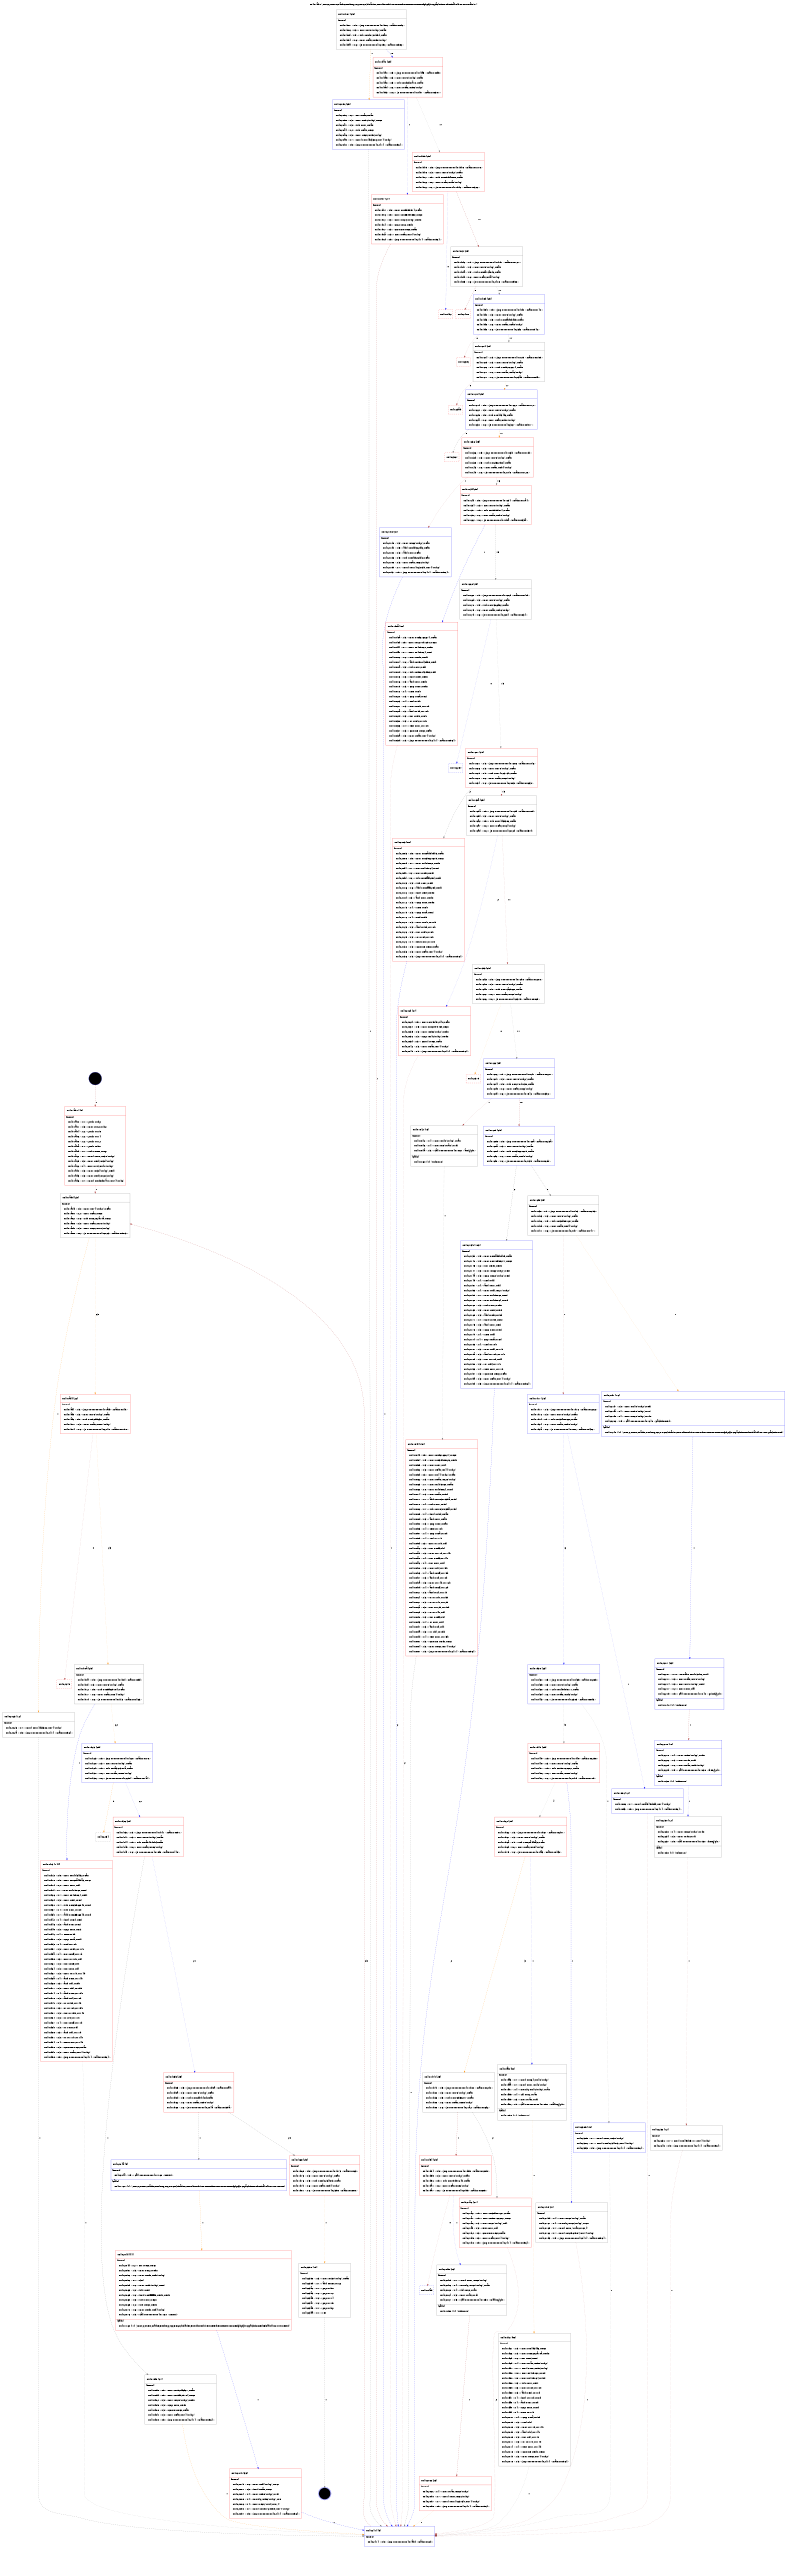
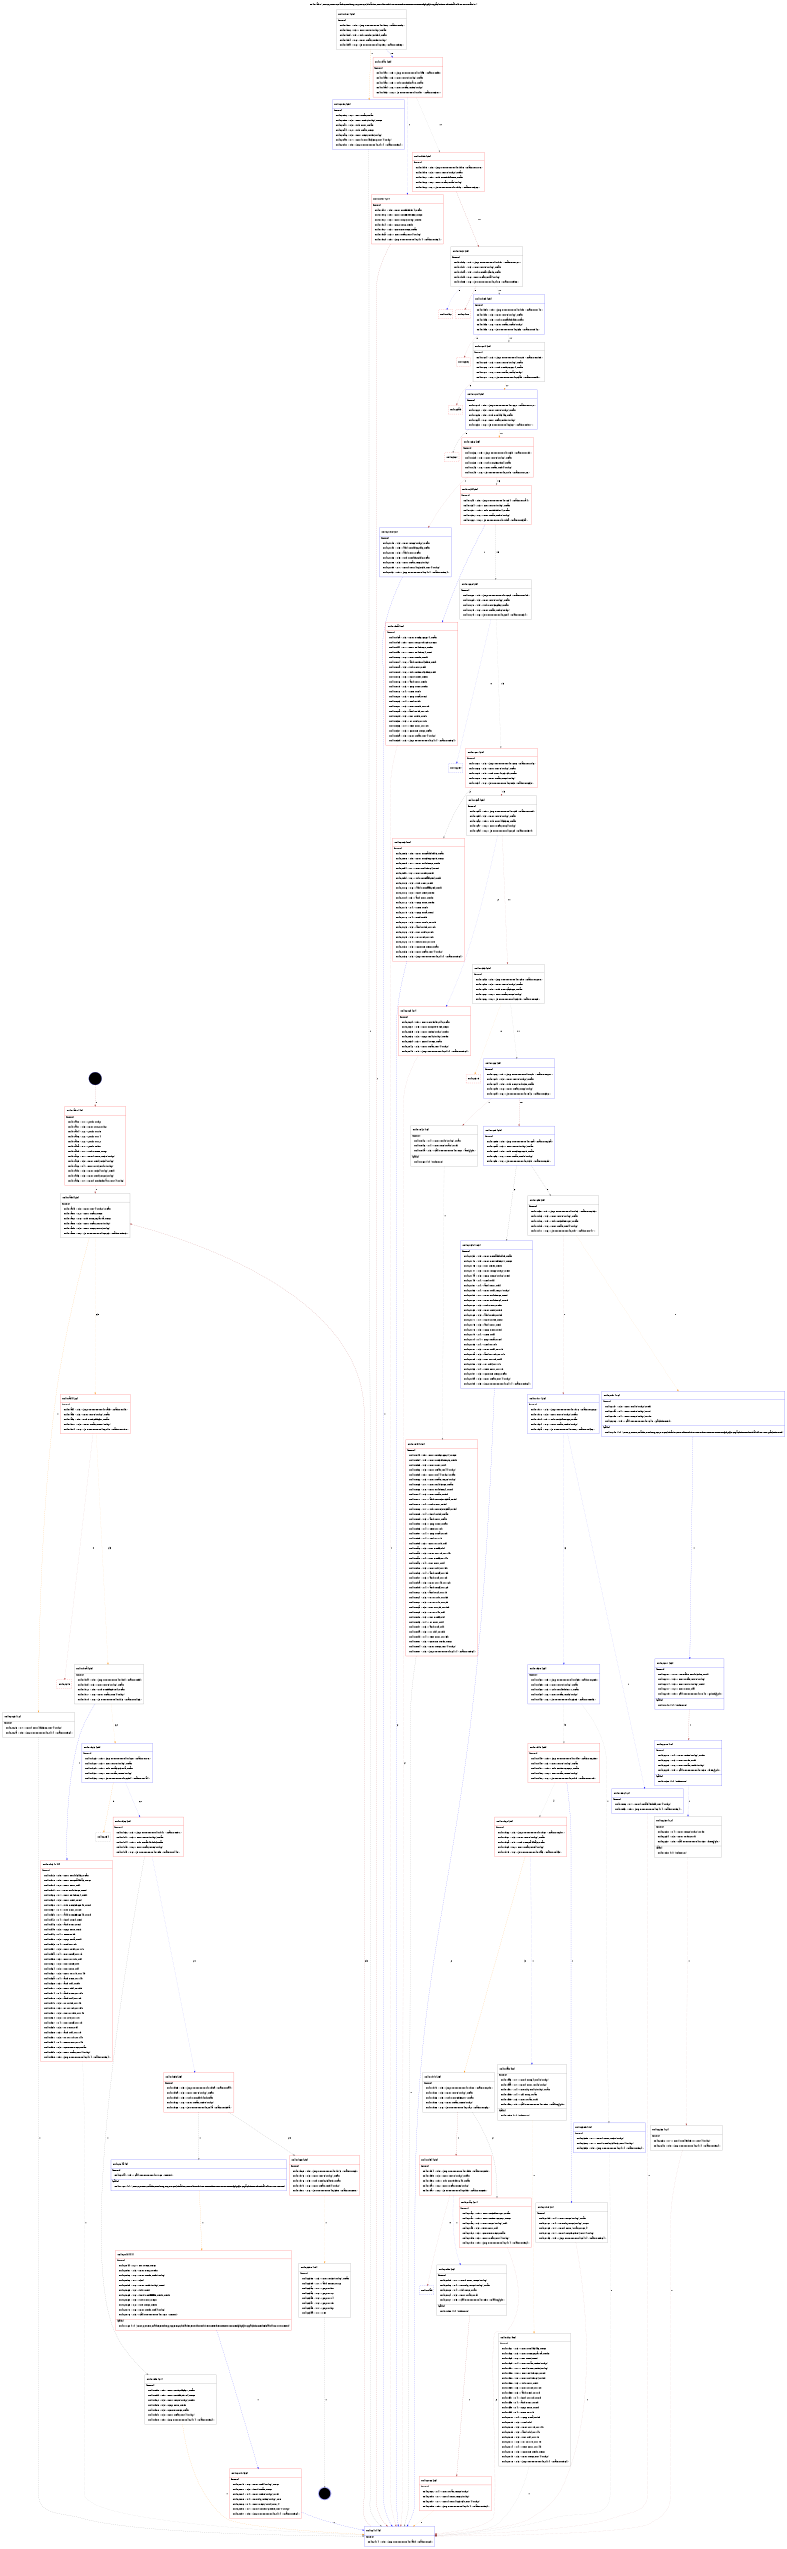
edge "0x401bb9 [25]" -> "0x401dd2": now "0x401bd2 [25]" -> "0x401dd2"
